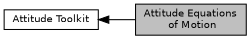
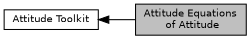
node "Attitude Equations of Motion": label "Attitude Equations of Motion" -> "Attitude Equations of Attitude"
